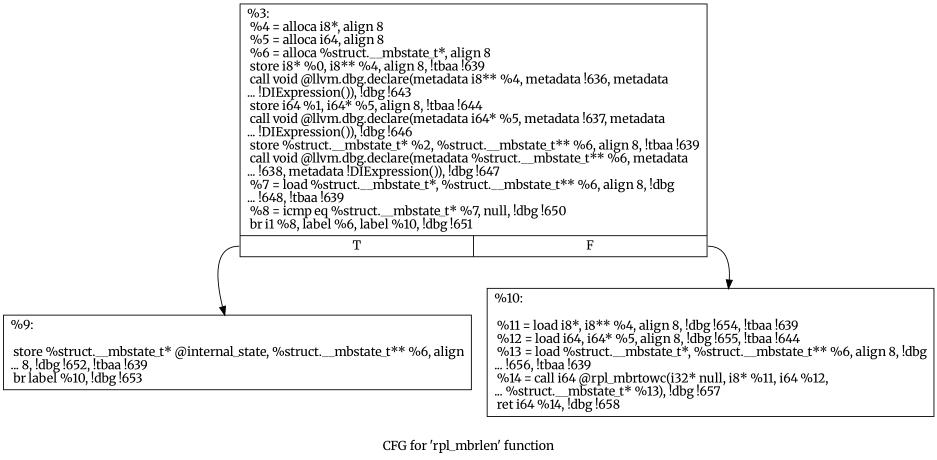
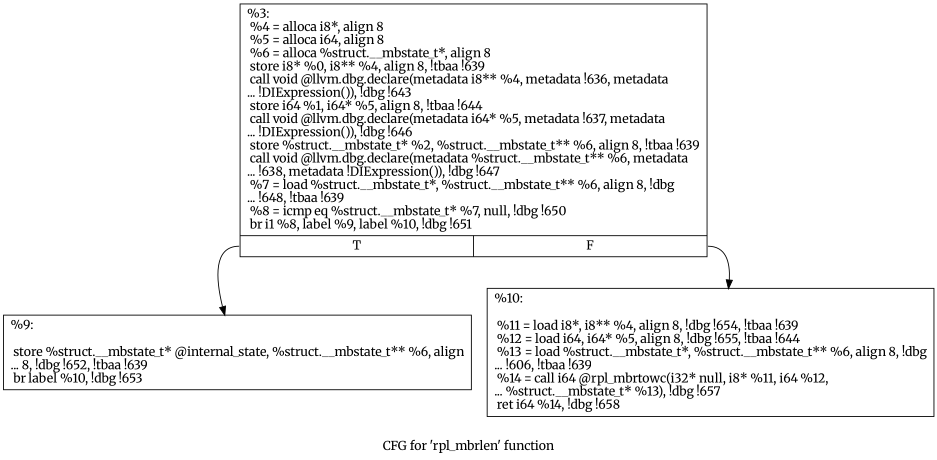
node "%3:": text "br i1 %8, label %6, label %10, !dbg !651" -> "br i1 %8, label %9, label %10, !dbg !651"
node "%10:": text "... !656, !tbaa !639" -> "... !606, !tbaa !639"
